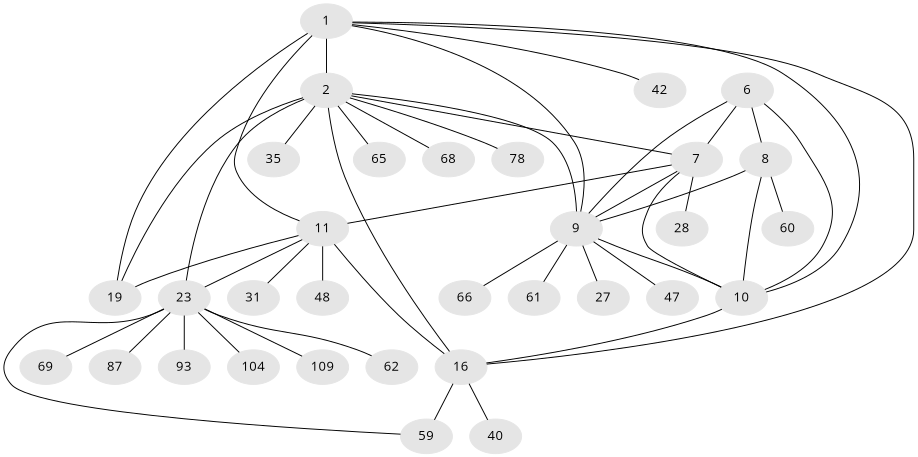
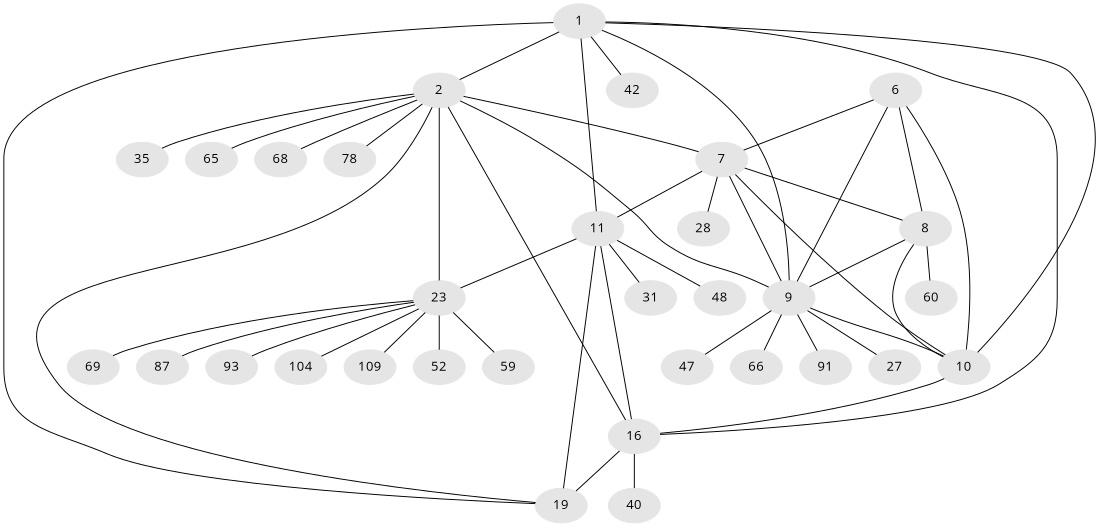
edge "7" -- "8": added
node "61": label "61" -> "91"
node "62": label "62" -> "52"
edge "16" -- "59": now "16" -- "19"
